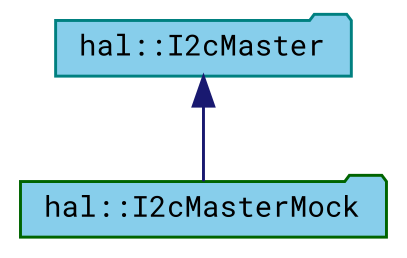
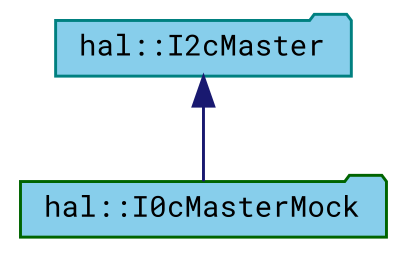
node "hal::I2cMasterMock": label "hal::I2cMasterMock" -> "hal::I0cMasterMock"
